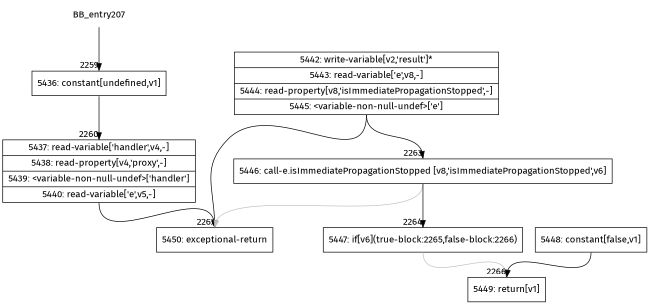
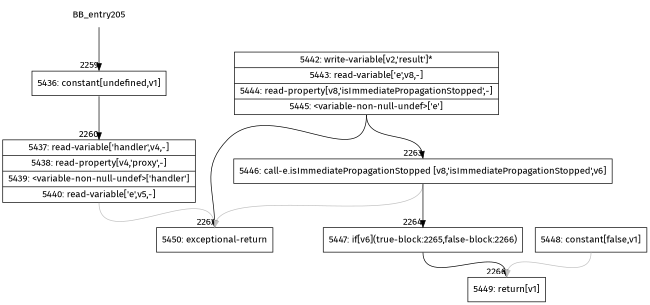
node "BB_entry207": label "BB_entry207" -> "BB_entry205"
edge "5437: read-variable['handler',v4,-]" -> "5450: exceptional-return": color black -> gray
edge "5447: if[v6](true-block:2265,false-block:2266)" -> "5449: return[v1]": color gray -> black
edge "5448: constant[false,v1]" -> "5449: return[v1]": color black -> gray
